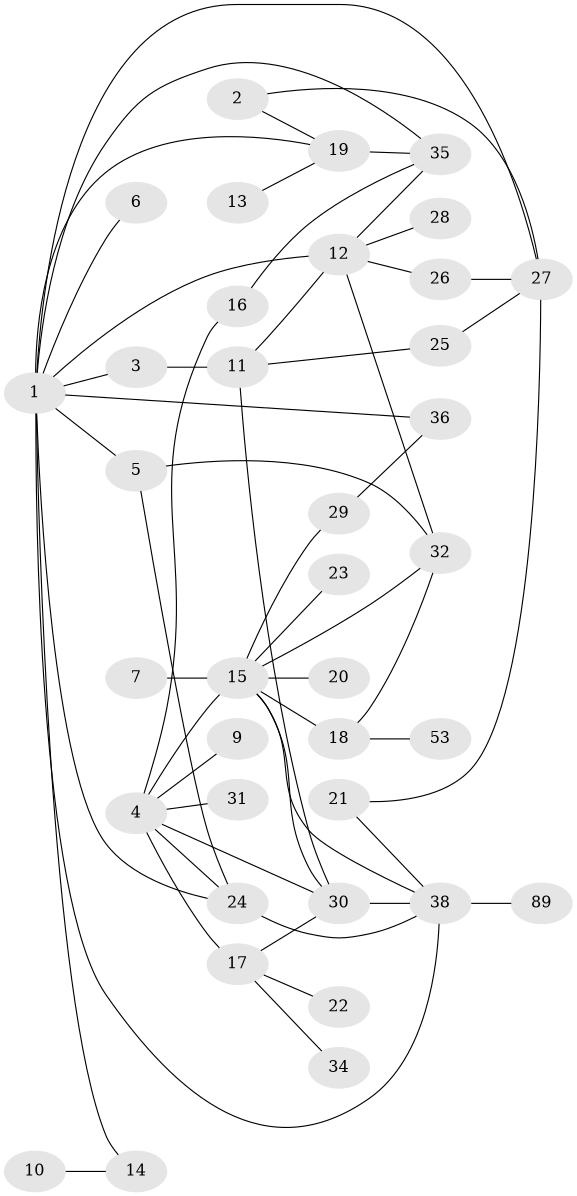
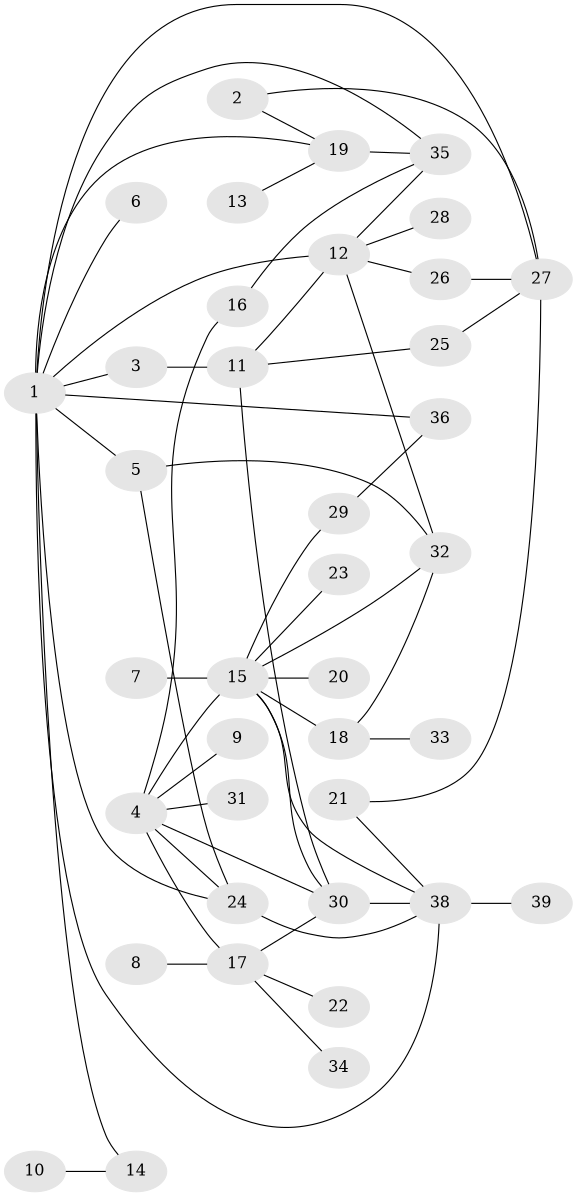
node "53": label "53" -> "33"
node "89": label "89" -> "39"
node "8": added
